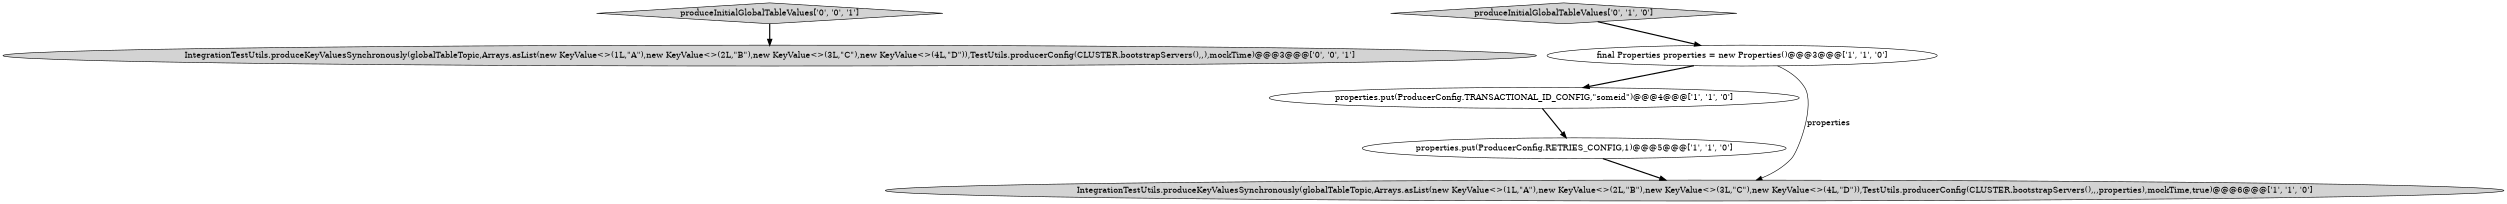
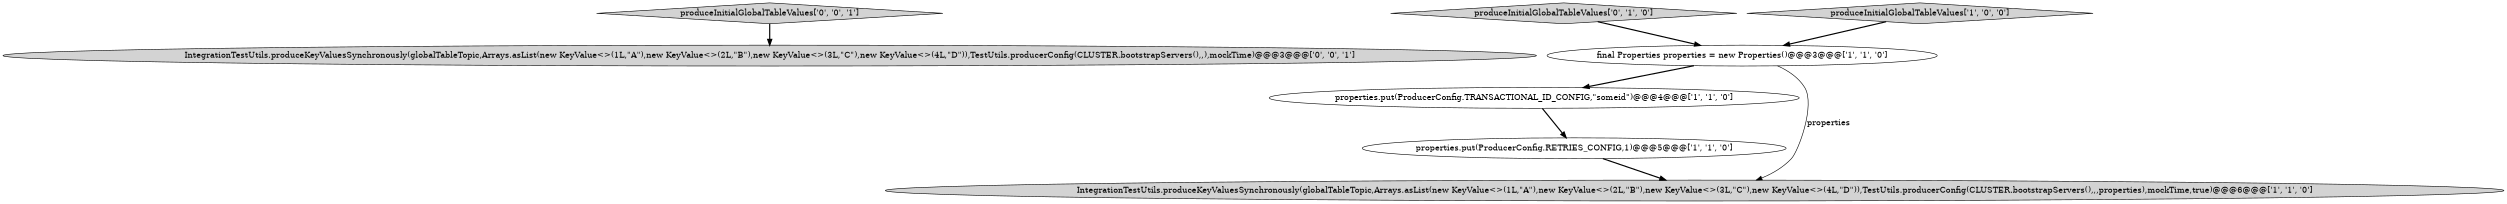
node "produceInitialGlobalTableValues['1', '0', '0']": added
